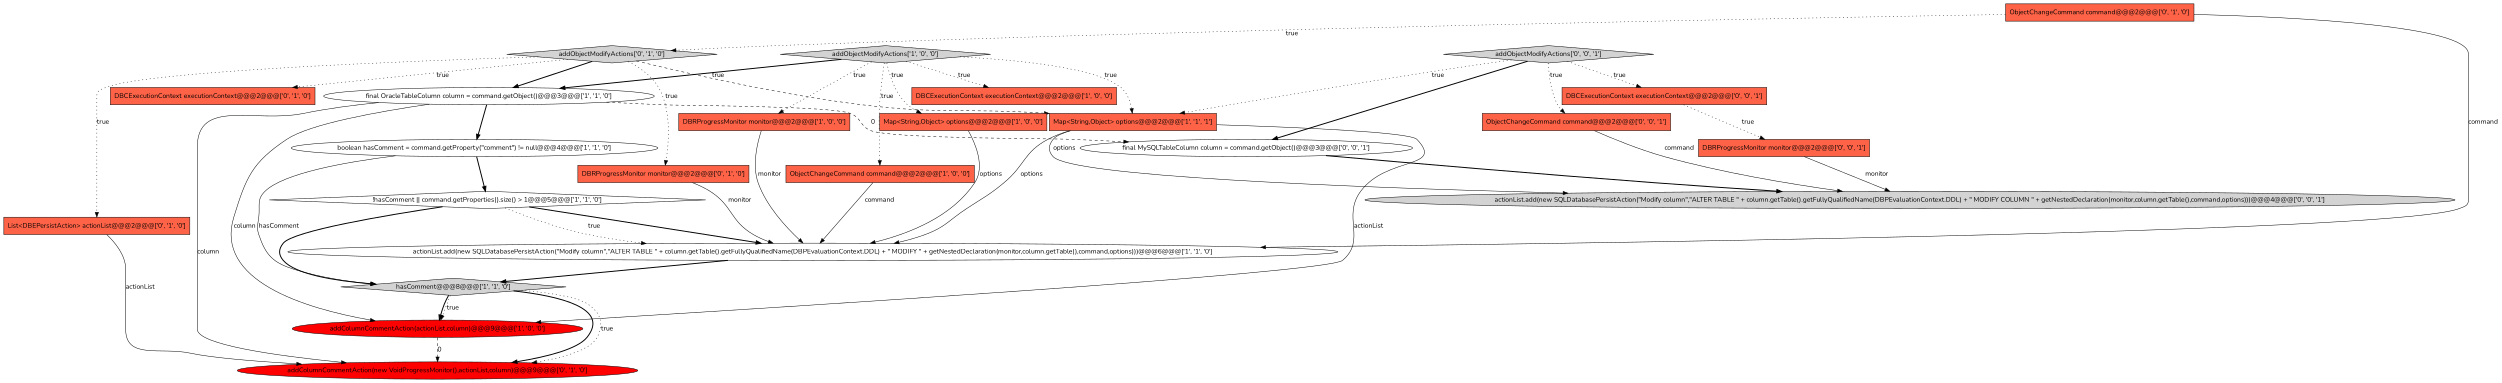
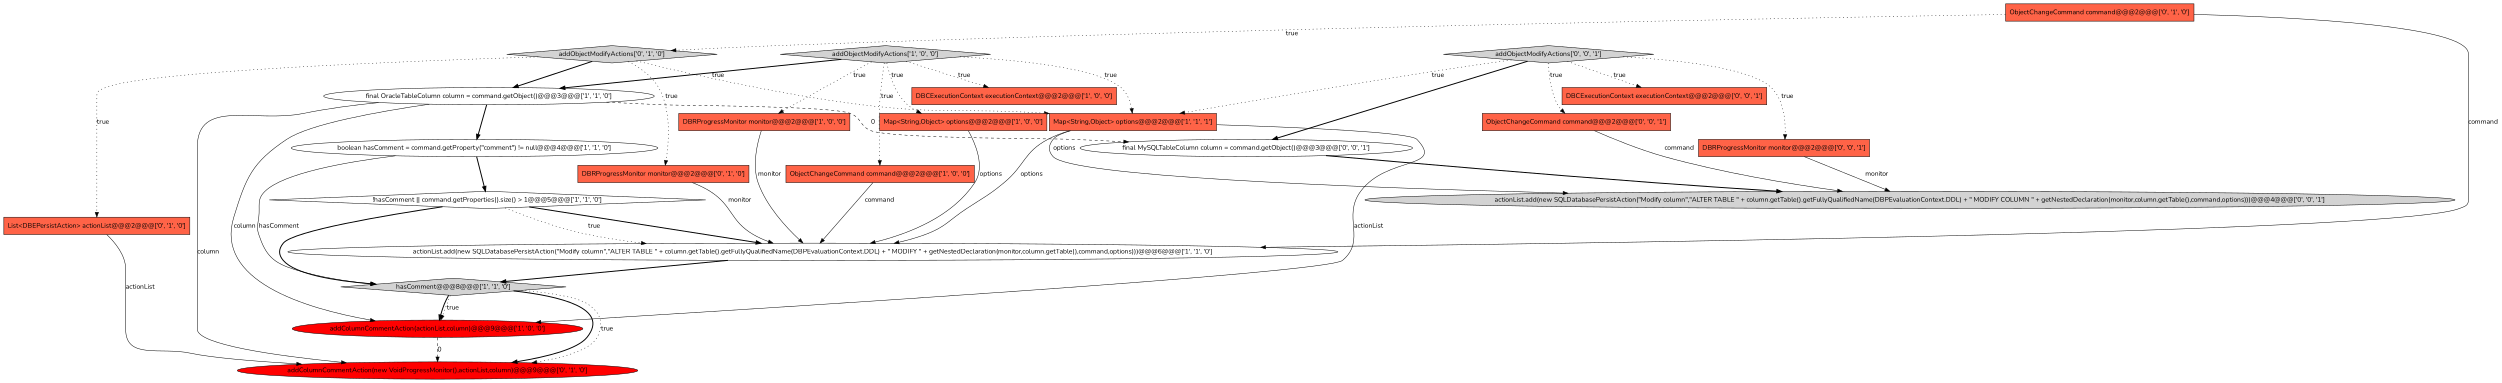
node "DBCExecutionContext executionContext@@@2@@@['0', '1', '0']": removed
edge "addObjectModifyActions['0', '1', '0']" -> "Map<String,Object> options@@@2@@@['1', '1', '1']": style dashed -> dotted
edge "DBCExecutionContext executionContext@@@2@@@['0', '0', '1']" -> "DBRProgressMonitor monitor@@@2@@@['0', '0', '1']": now "addObjectModifyActions['0', '0', '1']" -> "DBRProgressMonitor monitor@@@2@@@['0', '0', '1']"
